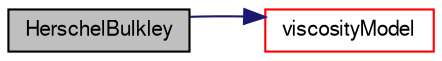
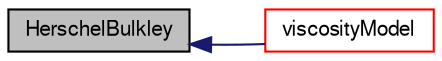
edge "HerschelBulkley" -> "viscosityModel": reversed
